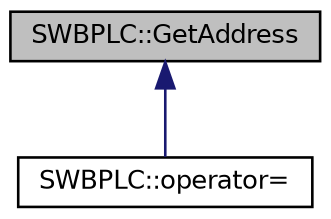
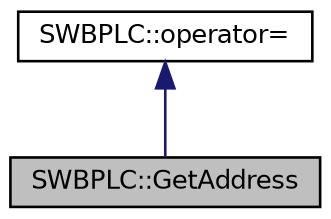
edge "SWBPLC::operator=" -> "SWBPLC::GetAddress": reversed
